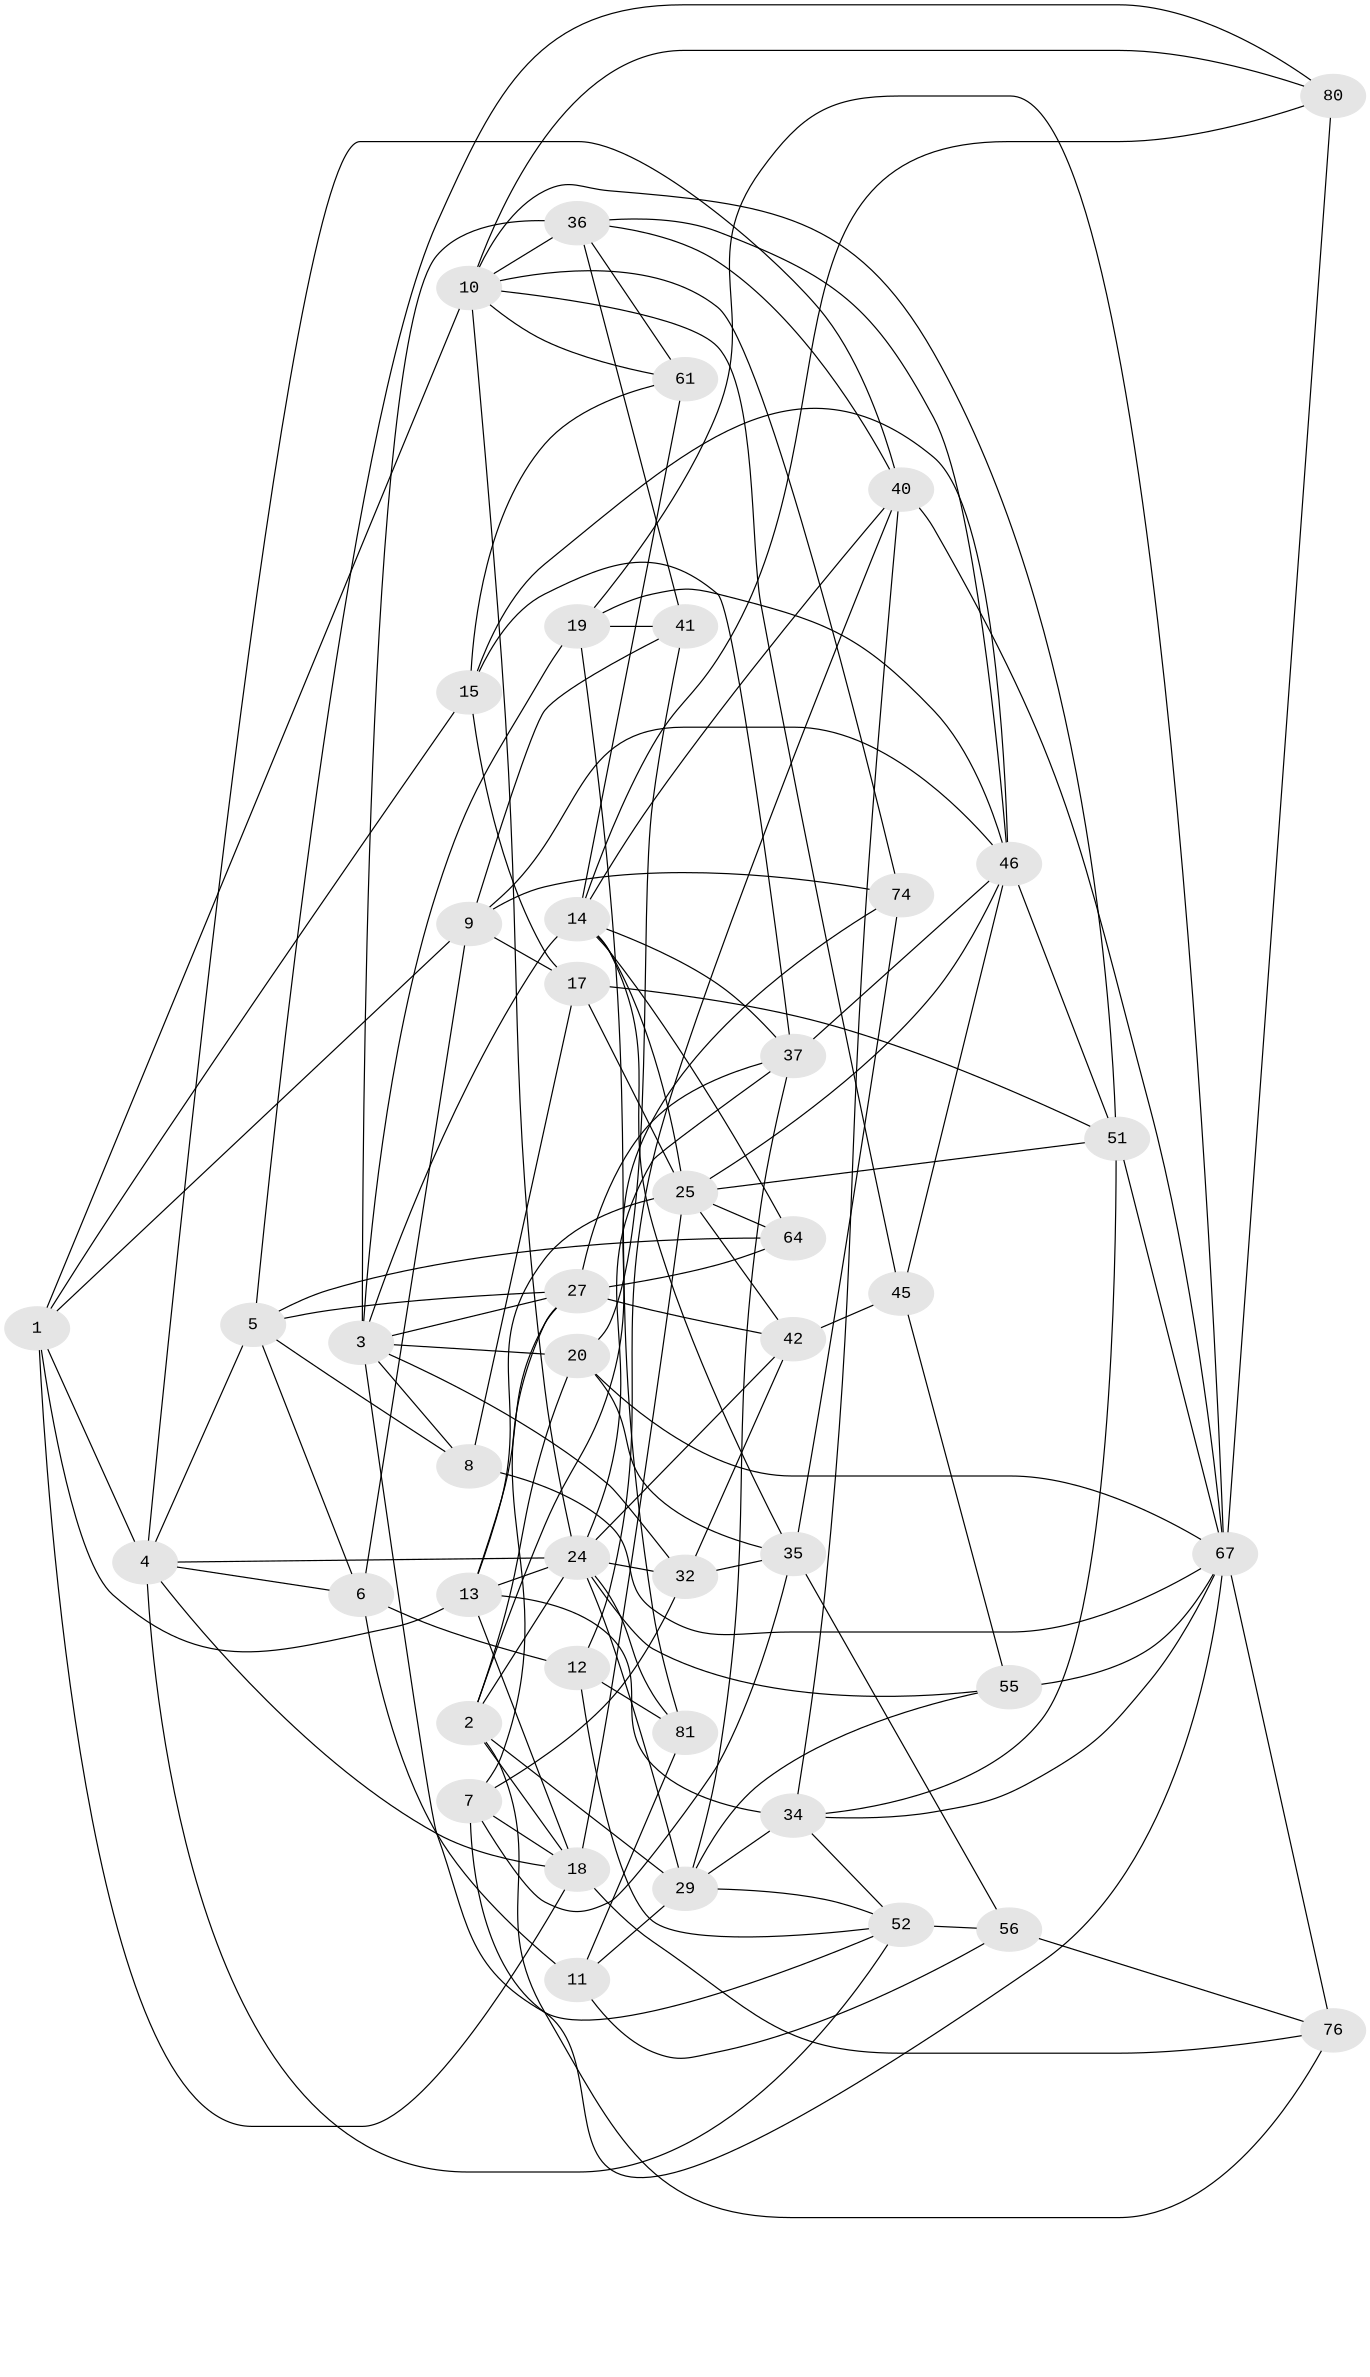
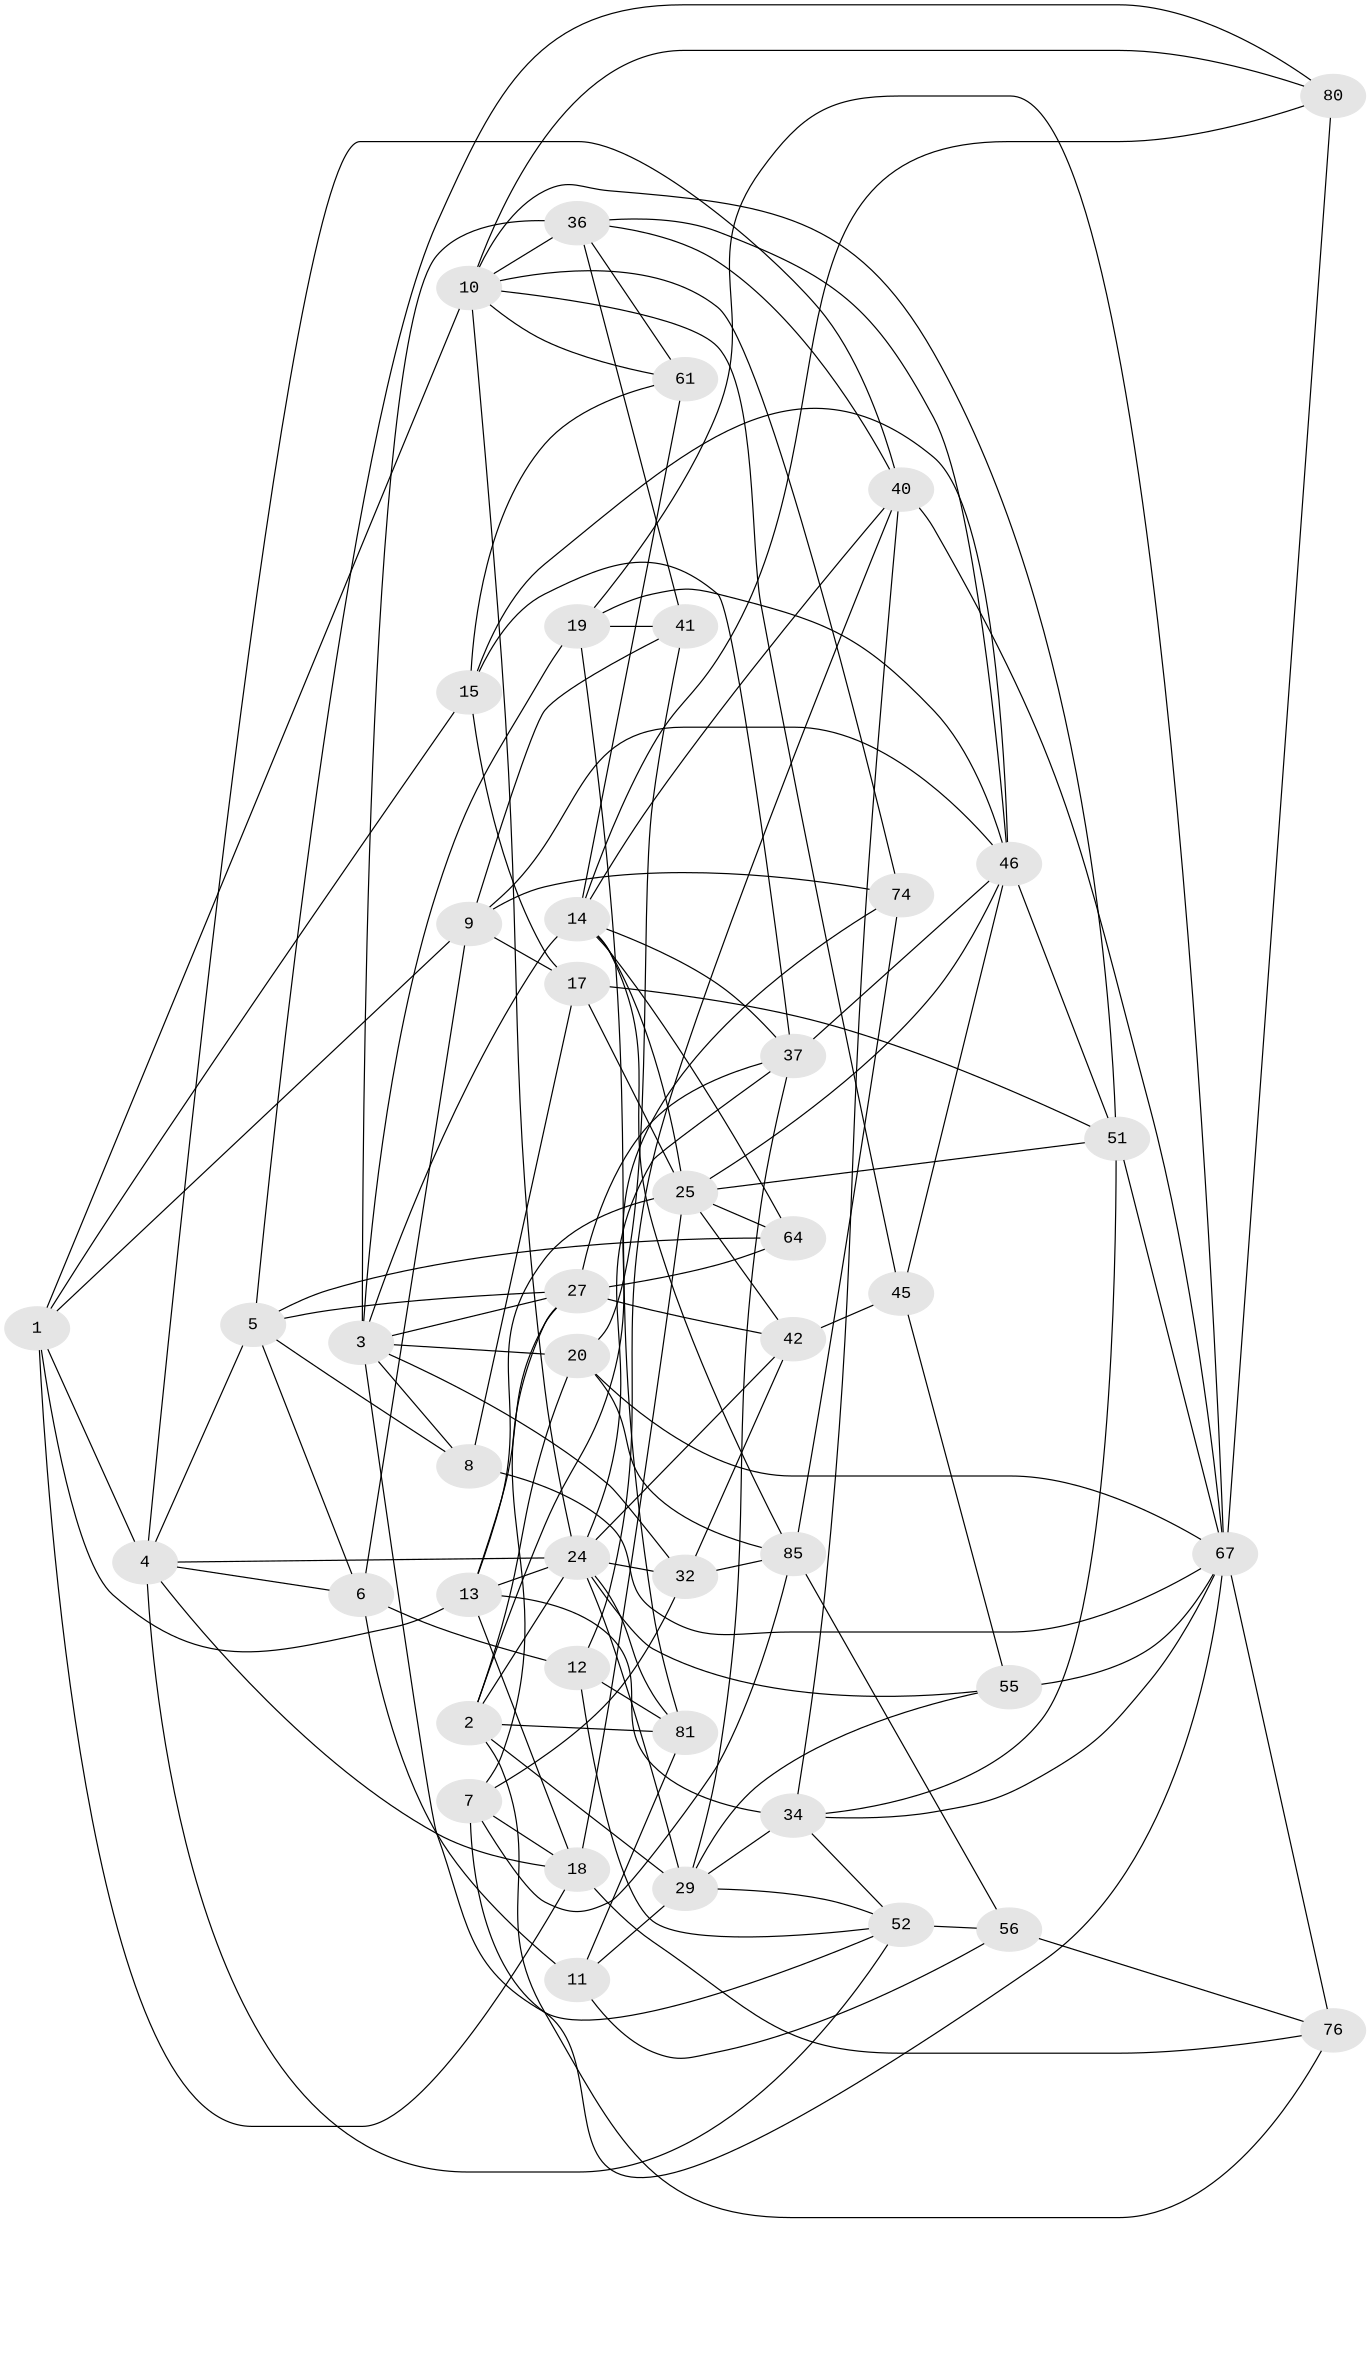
node "35": label "35" -> "85"
edge "2" -- "18": now "2" -- "81"
